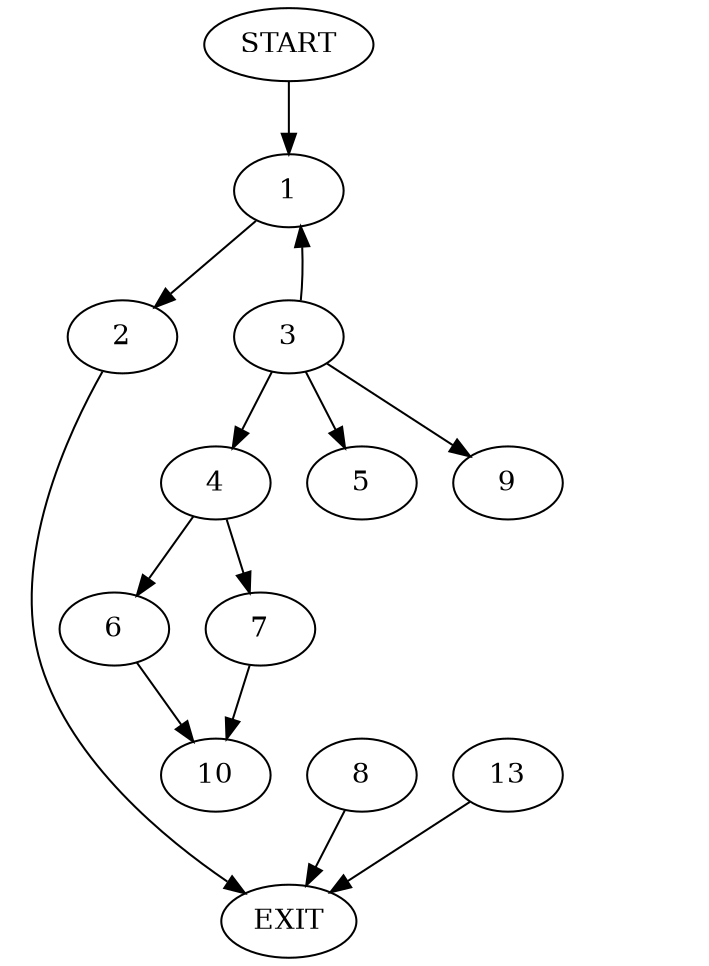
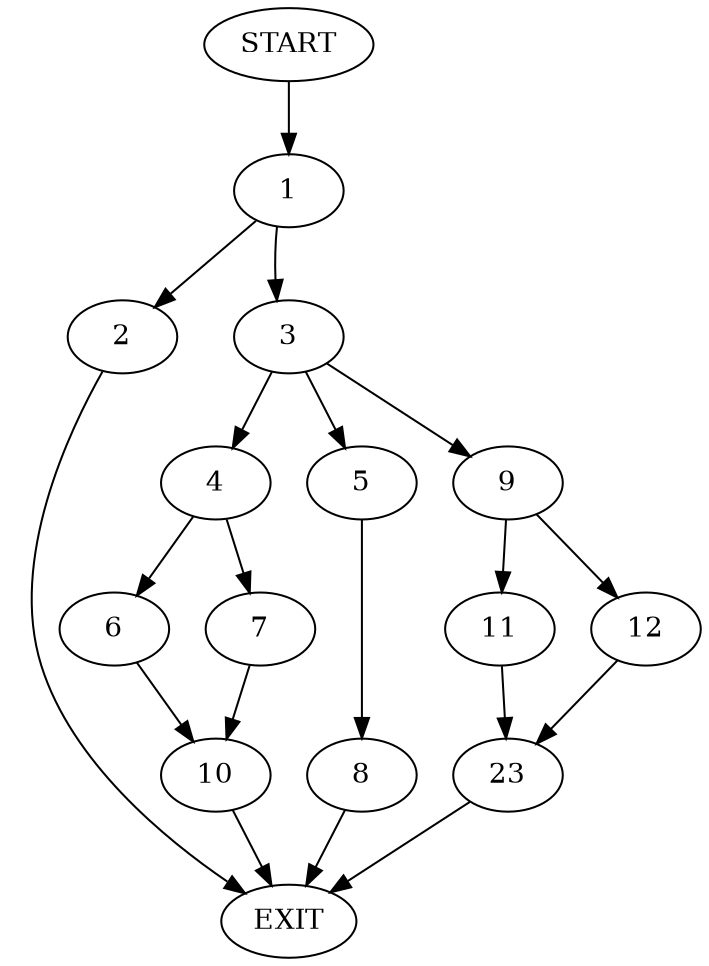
edge "3" -> "1": reversed
edge "5" -> "8": added
node "11": added
node "12": added
node "13": label "13" -> "23"
edge "10" -> "EXIT": added
